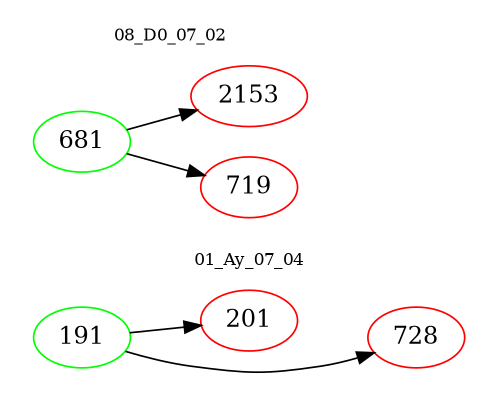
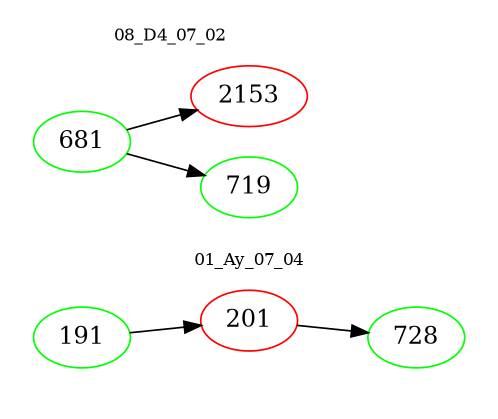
cluster "08_D0_07_02": label "08_D0_07_02" -> "08_D4_07_02"
node "719": color red -> green
node "728": color red -> green
edge "191" -> "728": now "201" -> "728"
